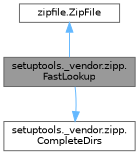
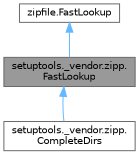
node "zipfile.ZipFile": label "zipfile.ZipFile" -> "zipfile.FastLookup"
edge "setuptools._vendor.zipp. FastLookup" -> "setuptools._vendor.zipp. CompleteDirs": reversed
